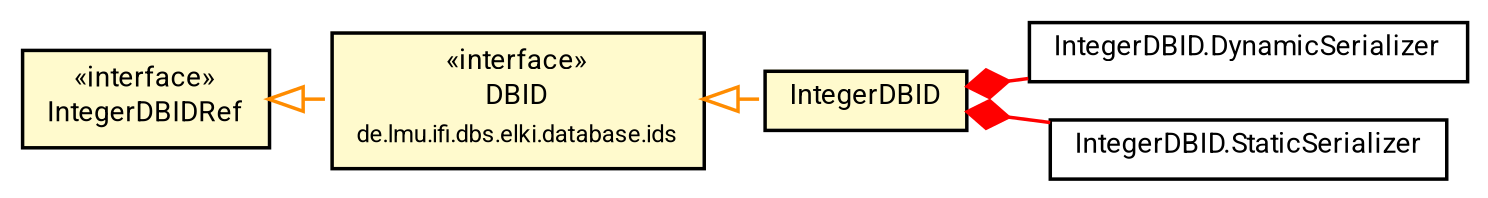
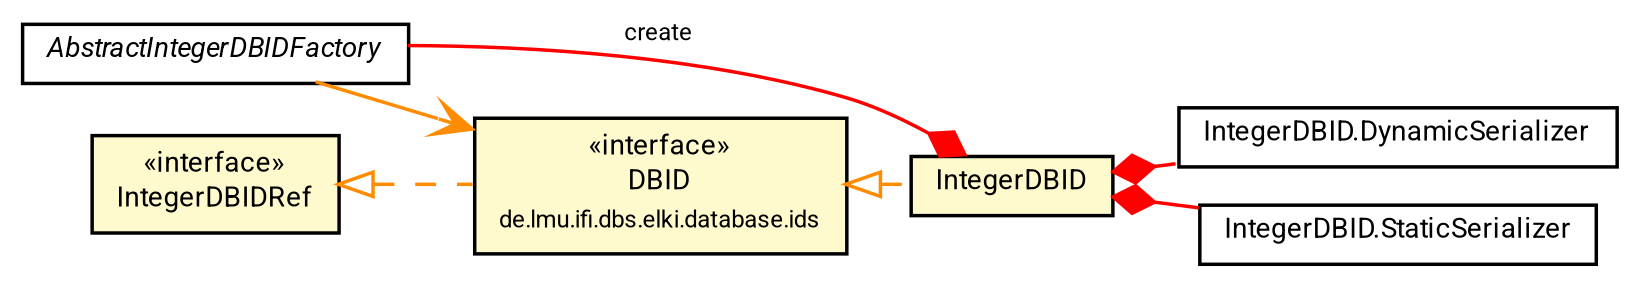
node "AbstractIntegerDBIDFactory": added
